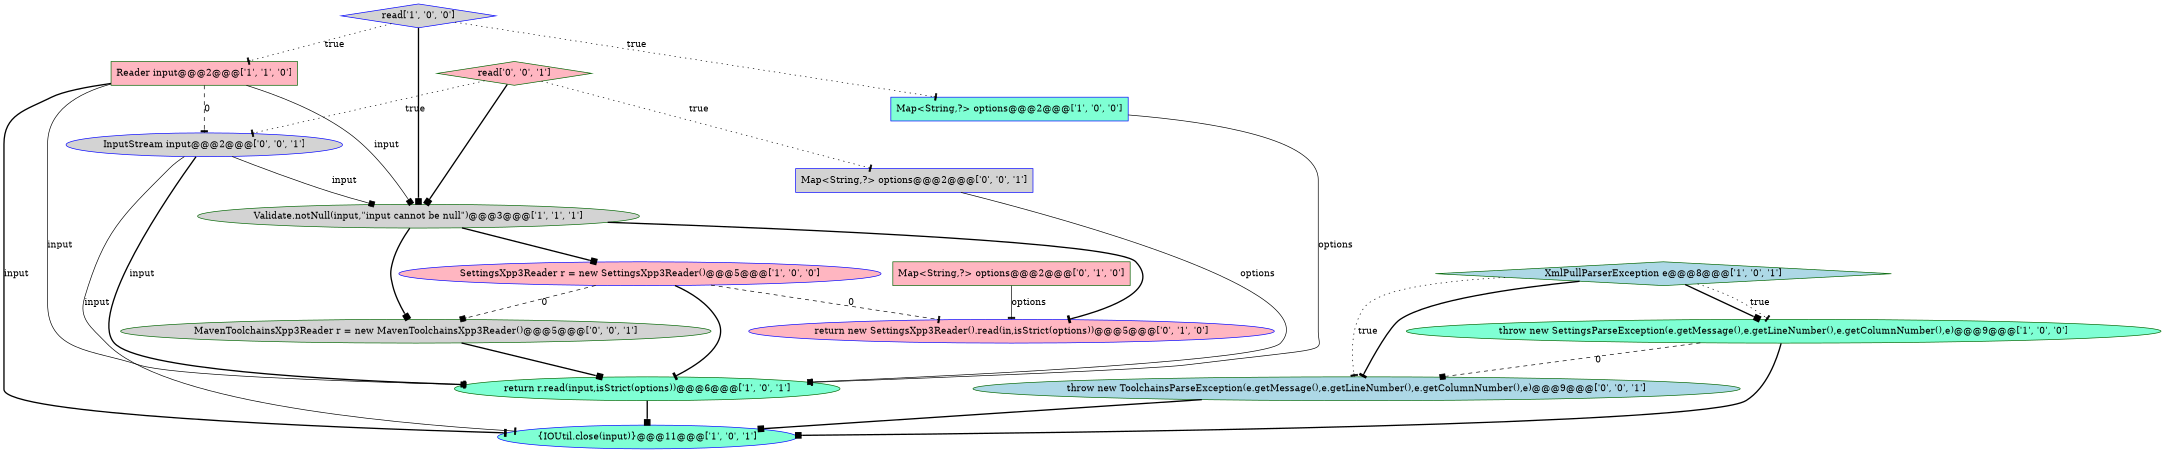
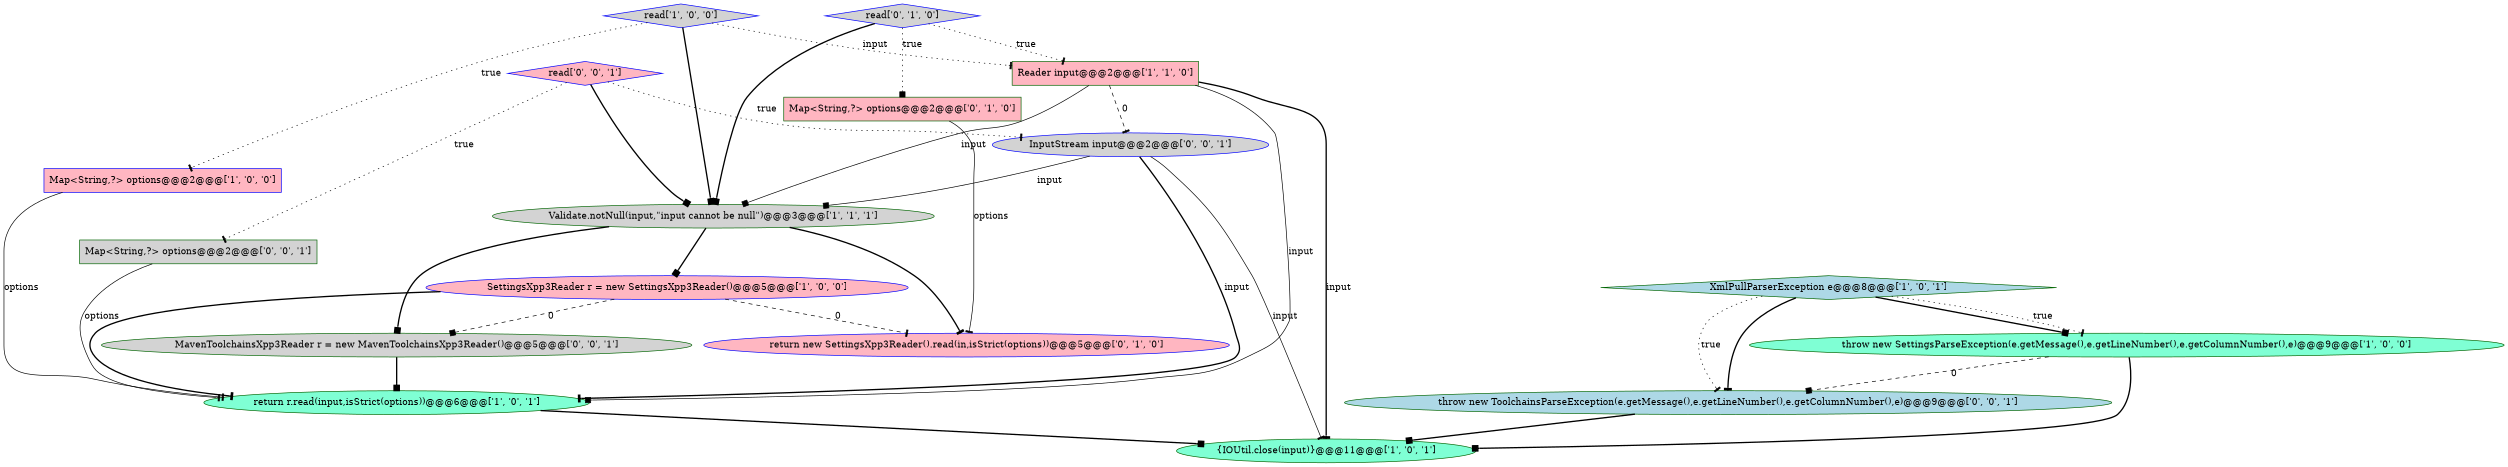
node "read['0', '1', '0']": added
edge "read['1', '0', '0']" -> "Reader input@@@2@@@['1', '1', '0']": label "true" -> "input"
node "read['0', '0', '1']": color darkgreen -> blue
node "Map<String,?> options@@@2@@@['1', '0', '0']": fillcolor aquamarine -> lightpink
node "Map<String,?> options@@@2@@@['0', '0', '1']": color blue -> darkgreen
edge "Map<String,?> options@@@2@@@['0', '0', '1']" -> "return r.read(input,isStrict(options))@@@6@@@['1', '0', '1']": arrowhead box -> tee
node "{IOUtil.close(input)}@@@11@@@['1', '0', '1']": color blue -> darkgreen
